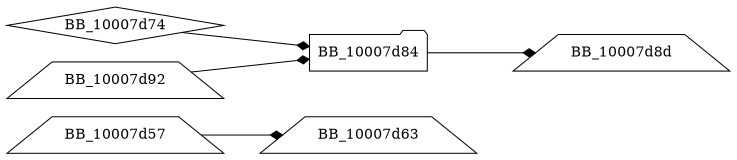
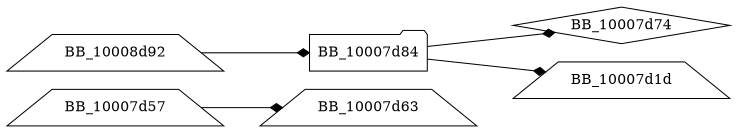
edge "BB_10007d74" -> "BB_10007d84": reversed
node "BB_10007d8d": label "BB_10007d8d" -> "BB_10007d1d"
node "BB_10007d92": label "BB_10007d92" -> "BB_10008d92"
